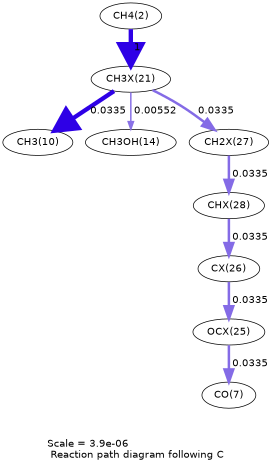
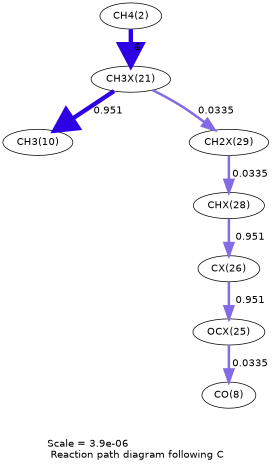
edge "CH4(2)" -> "CH3X(21)": label " 1" -> " 6"
edge "CH3X(21)" -> "CH3(10)": label " 0.0335" -> " 0.951"
node "CH3OH(14)": removed
node "CH2X(27)": label "CH2X(27)" -> "CH2X(29)"
edge "CHX(28)" -> "CX(26)": label " 0.0335" -> " 0.951"
edge "CX(26)" -> "OCX(25)": label " 0.0335" -> " 0.951"
node "CO(7)": label "CO(7)" -> "CO(8)"
